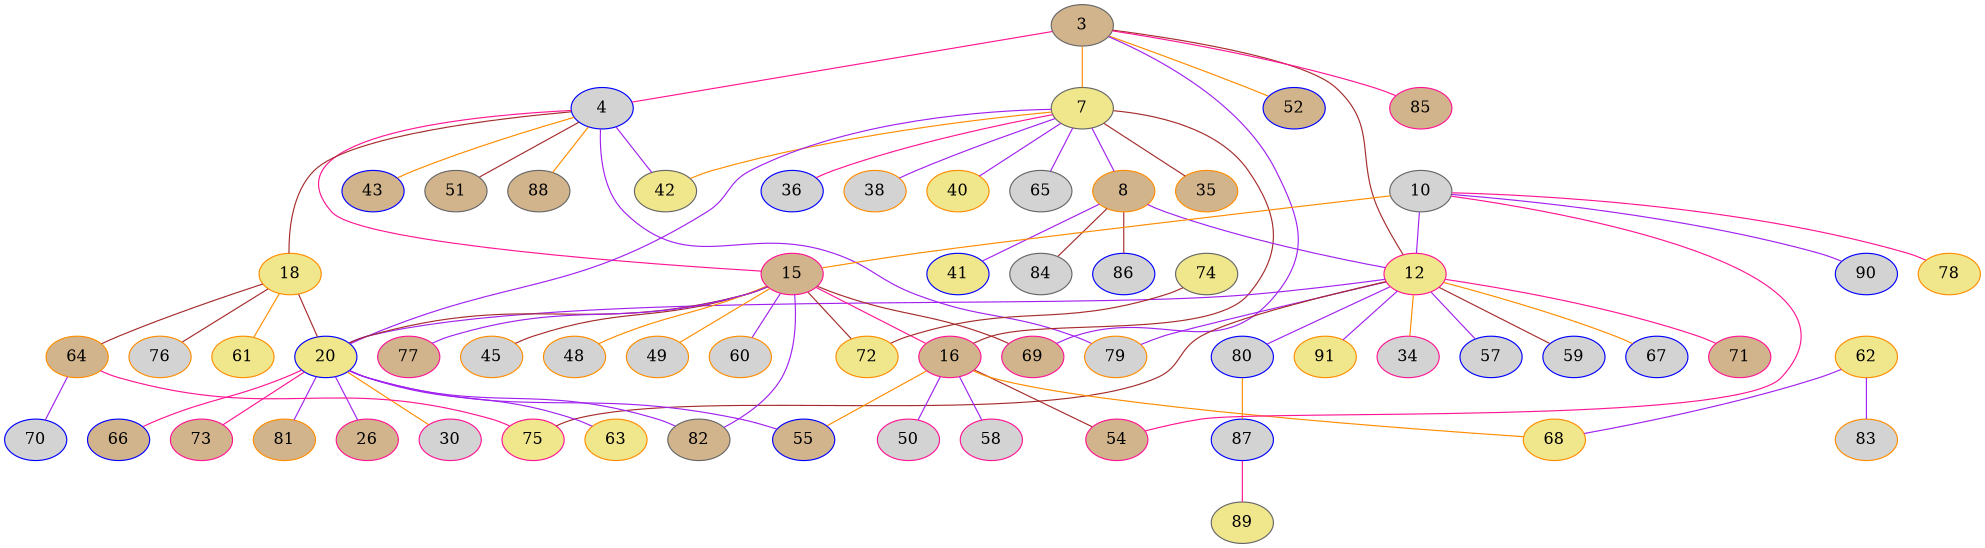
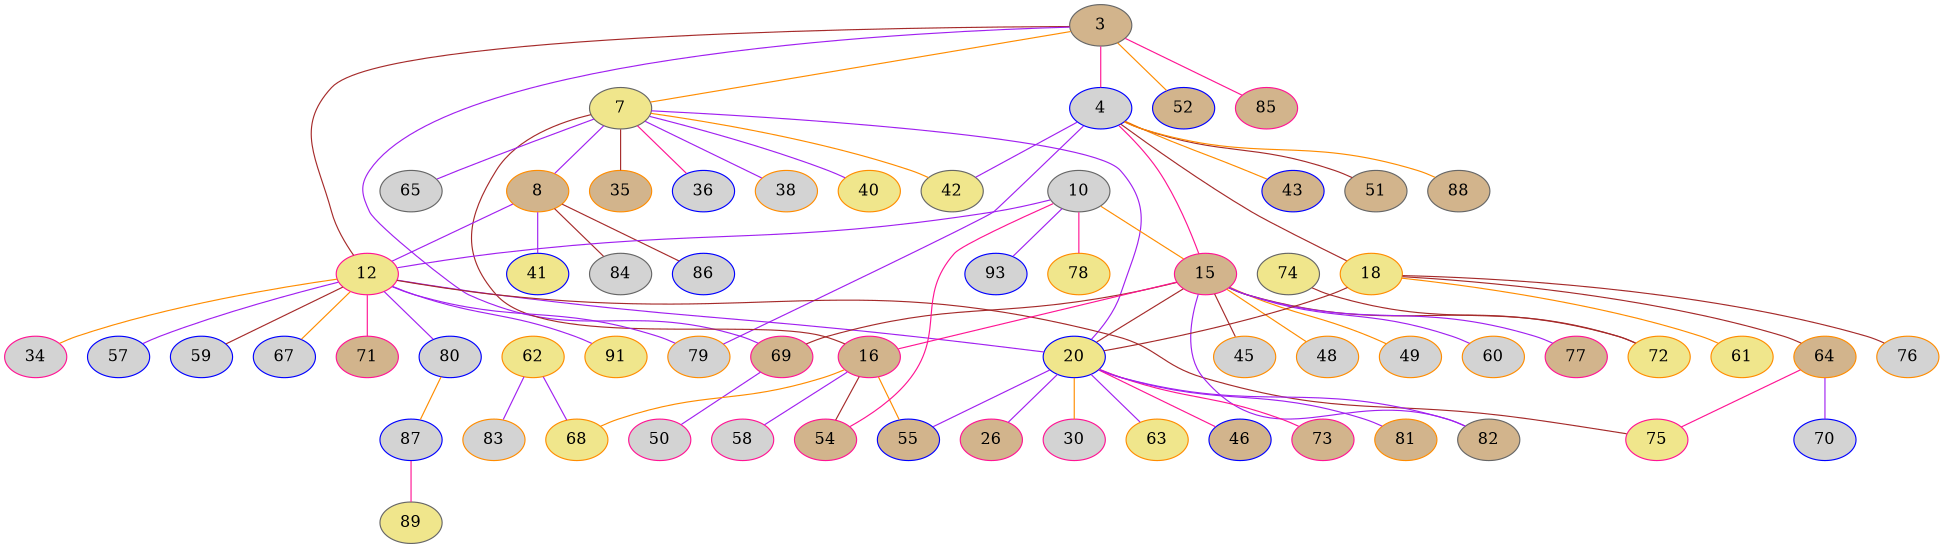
node "90": label "90" -> "93"
edge "16" -- "50": now "69" -- "50"
node "66": label "66" -> "46"
